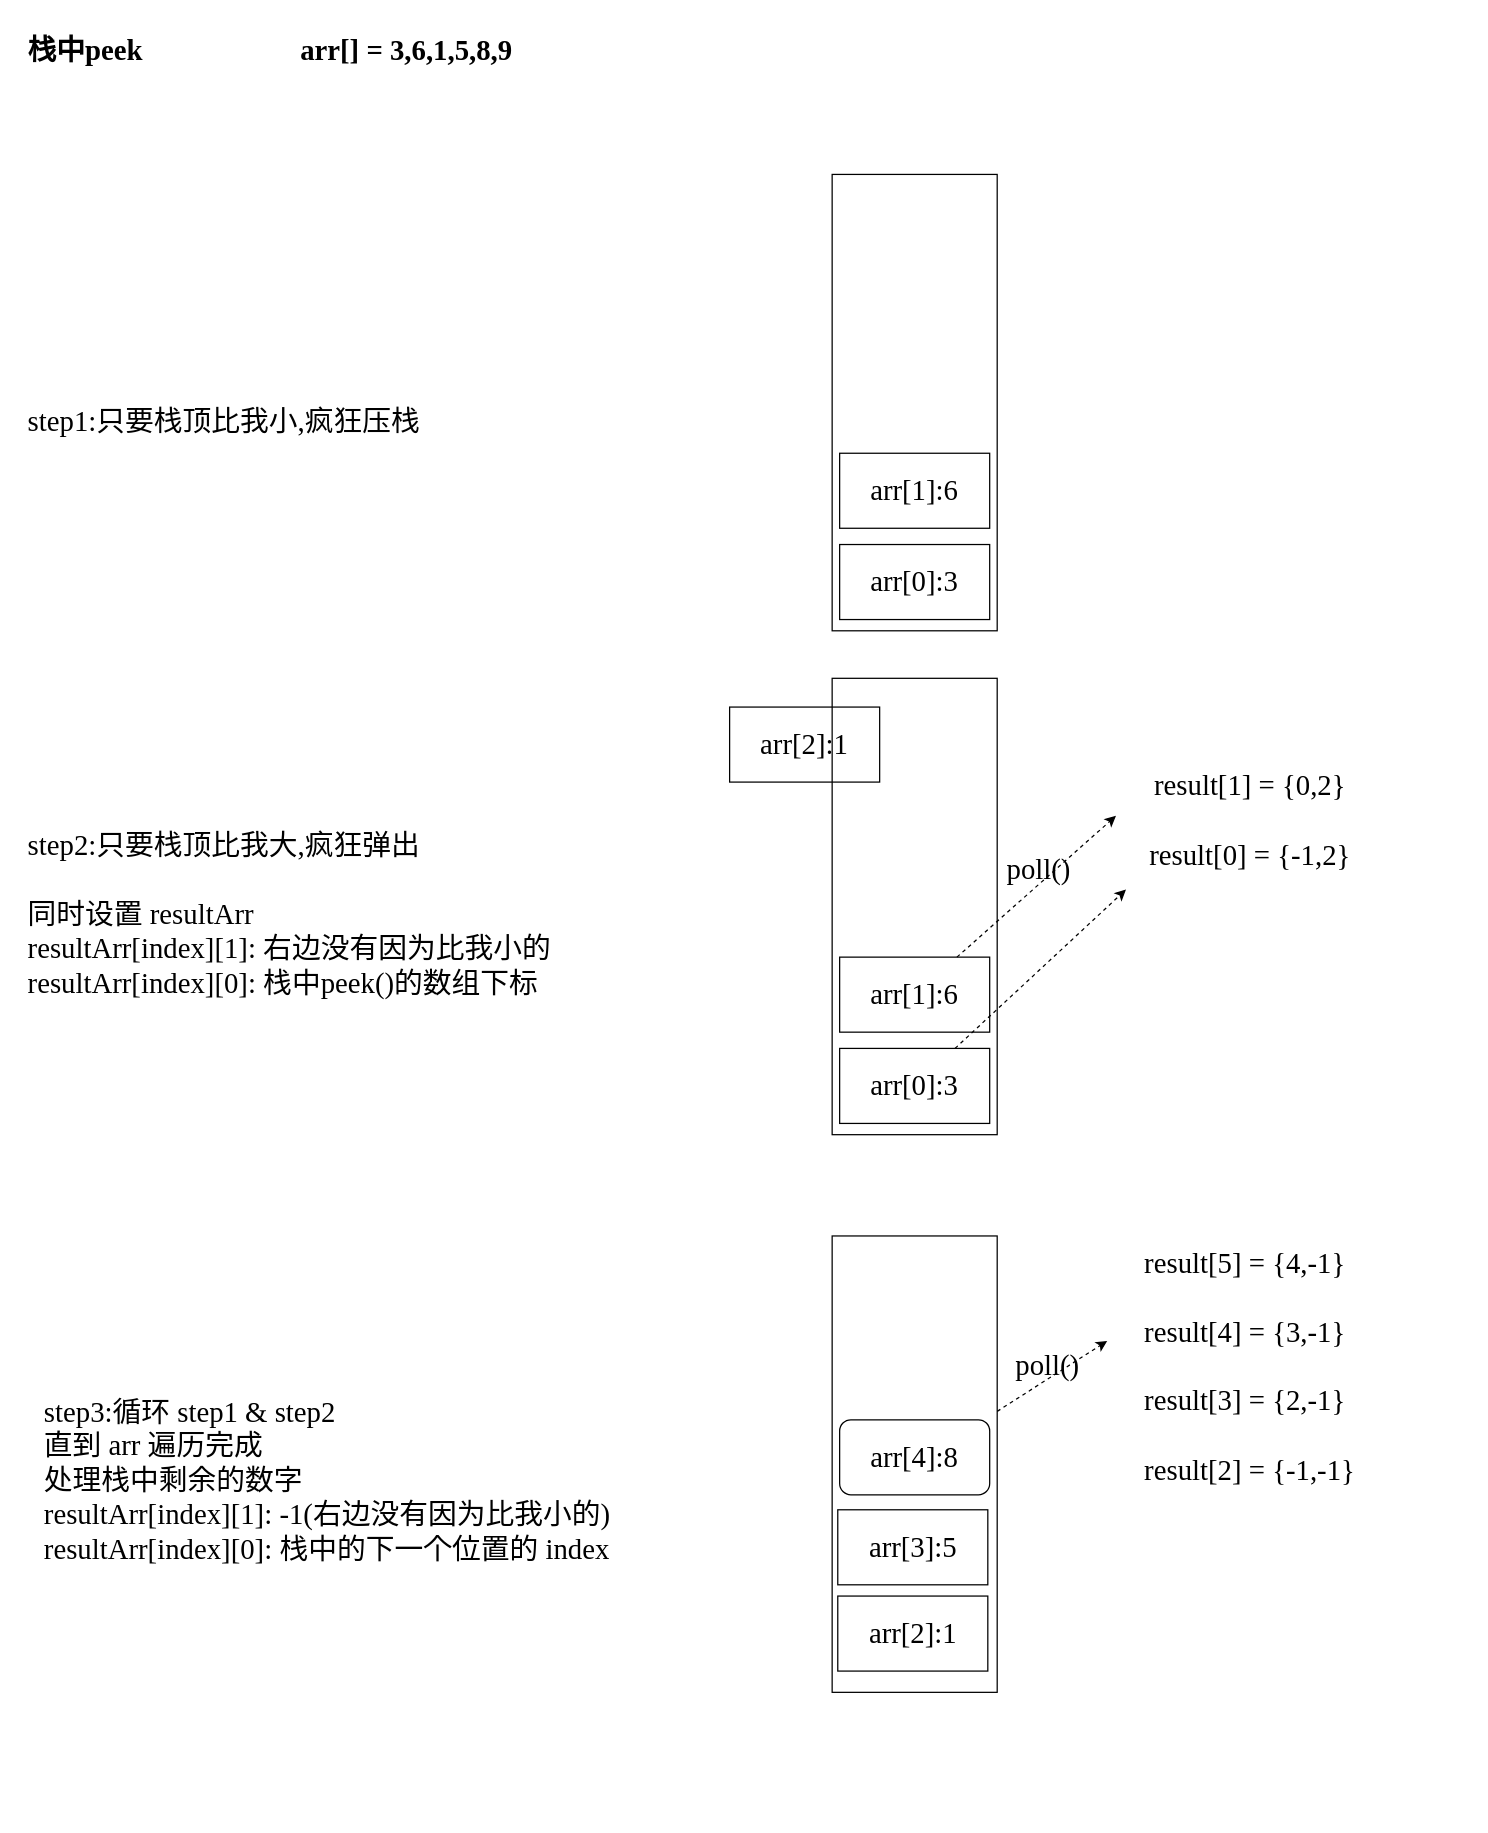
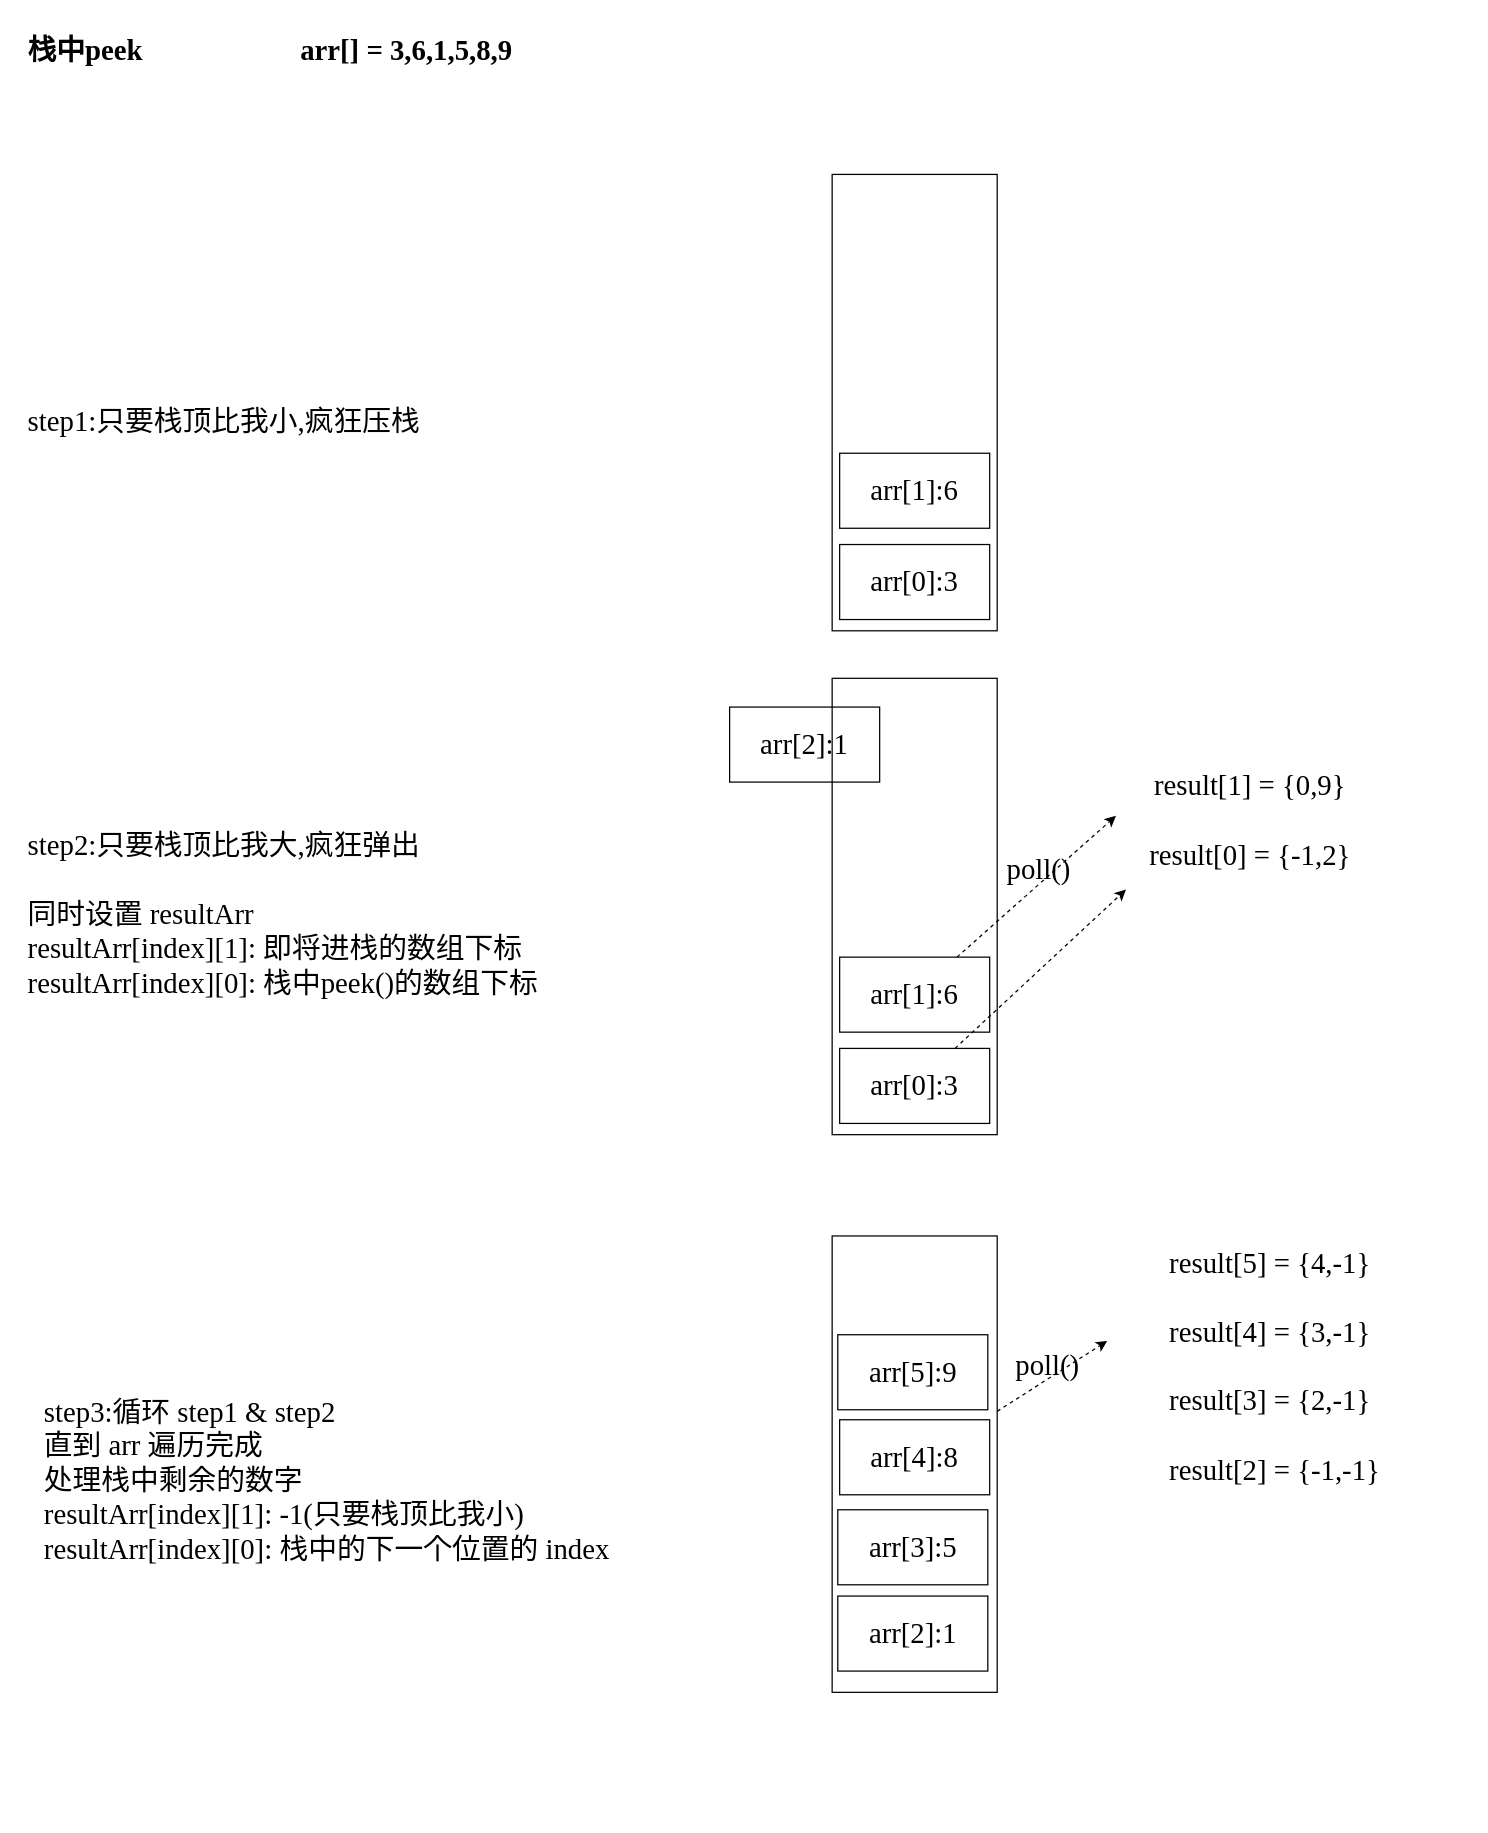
node "result[1] = {0,2}": label "result[1] = {0,2}" -> "result[1] = {0,9}"
node "step2:只要栈顶比我大,疯狂弹出 同时设置 resultArr resultArr[index][1]: 右边没有因为比我小的 resultArr[index][0]: 栈中peek()的数组下标": label "step2:只要栈顶比我大,疯狂弹出 同时设置 resultArr resultArr[index][1]: 右边没有因为比我小的 resultArr[index][0]: 栈中peek()的数组下标" -> "step2:只要栈顶比我大,疯狂弹出 同时设置 resultArr resultArr[index][1]: 即将进栈的数组下标 resultArr[index][0]: 栈中peek()的数组下标"
node "arr[5]:9": added
node "result[5] = {4,-1} result[4] = {3,-1} result[3] = {2,-1} result[2] = {-1,-1}": moved (1289, 1390) -> (1314, 1390)
node "arr[4]:8": shape rounded rectangle -> rectangle
node "step3:循环 step1 & step2 直到 arr 遍历完成 处理栈中剩余的数字 resultArr[index][1]: -1(右边没有因为比我小的) resultArr[index][0]: 栈中的下一个位置的 index": label "step3:循环 step1 & step2 直到 arr 遍历完成 处理栈中剩余的数字 resultArr[index][1]: -1(右边没有因为比我小的) resultArr[index][0]: 栈中的下一个位置的 index" -> "step3:循环 step1 & step2 直到 arr 遍历完成 处理栈中剩余的数字 resultArr[index][1]: -1(只要栈顶比我小) resultArr[index][0]: 栈中的下一个位置的 index"
